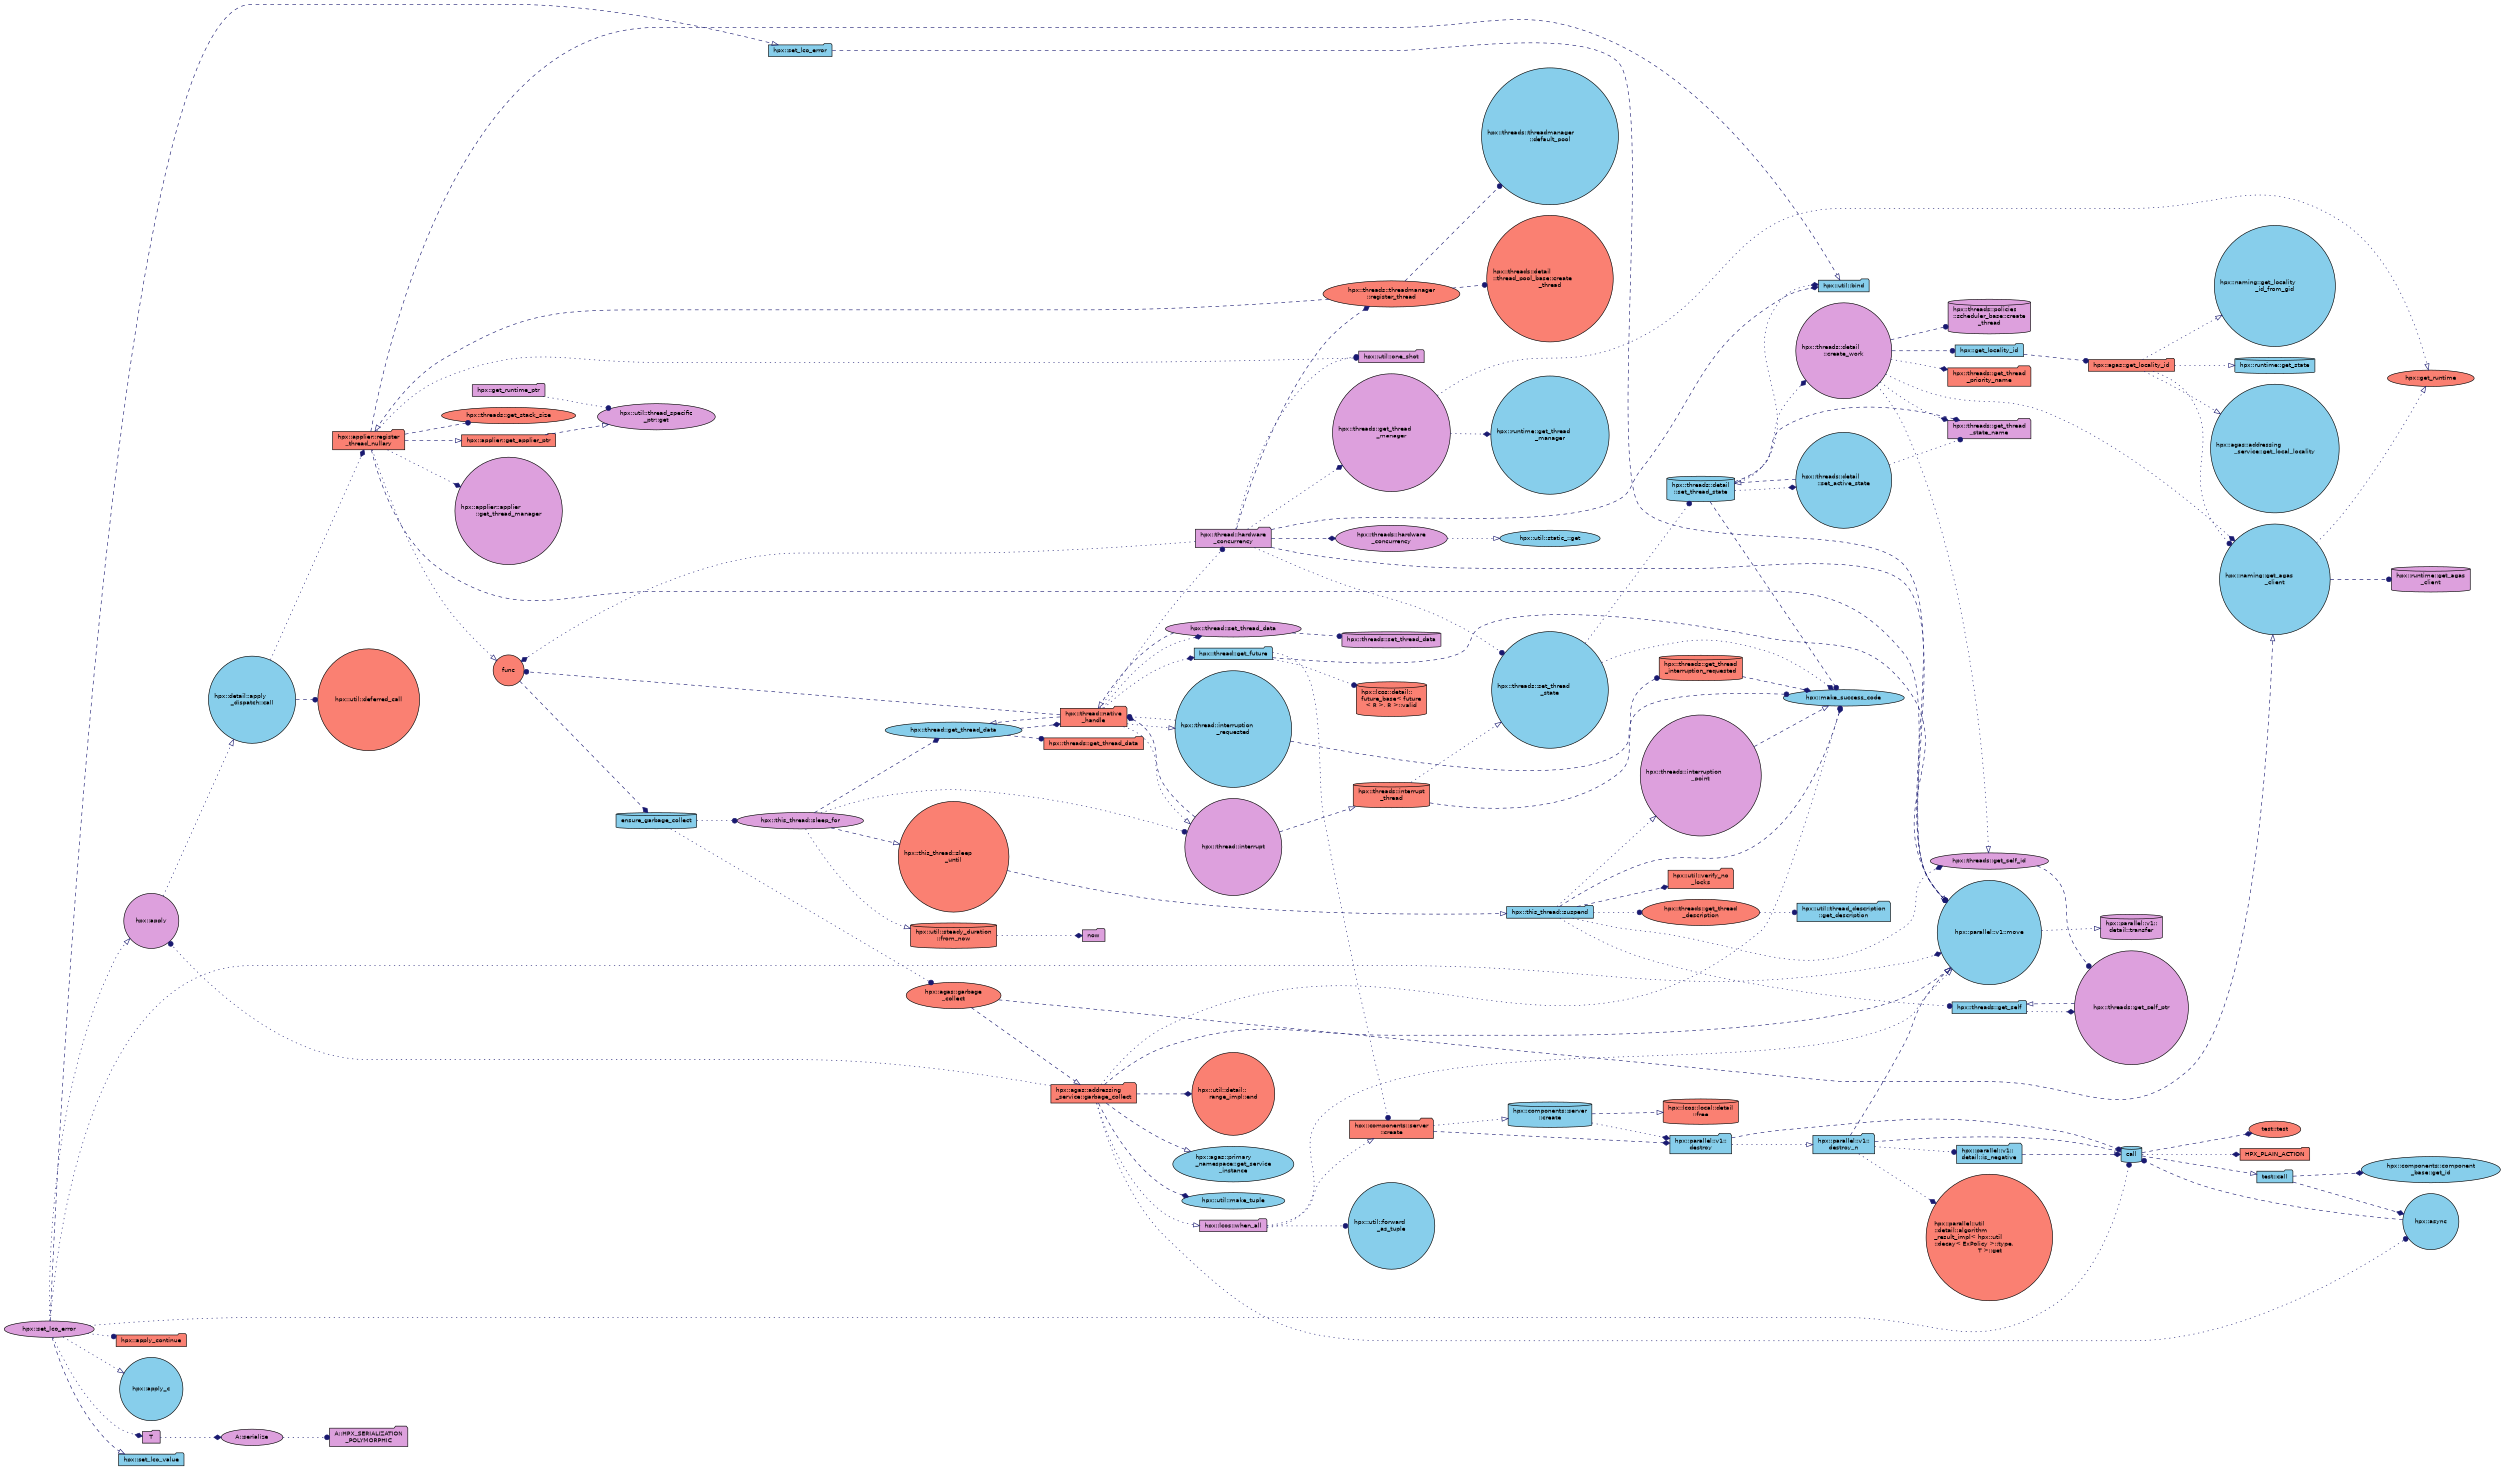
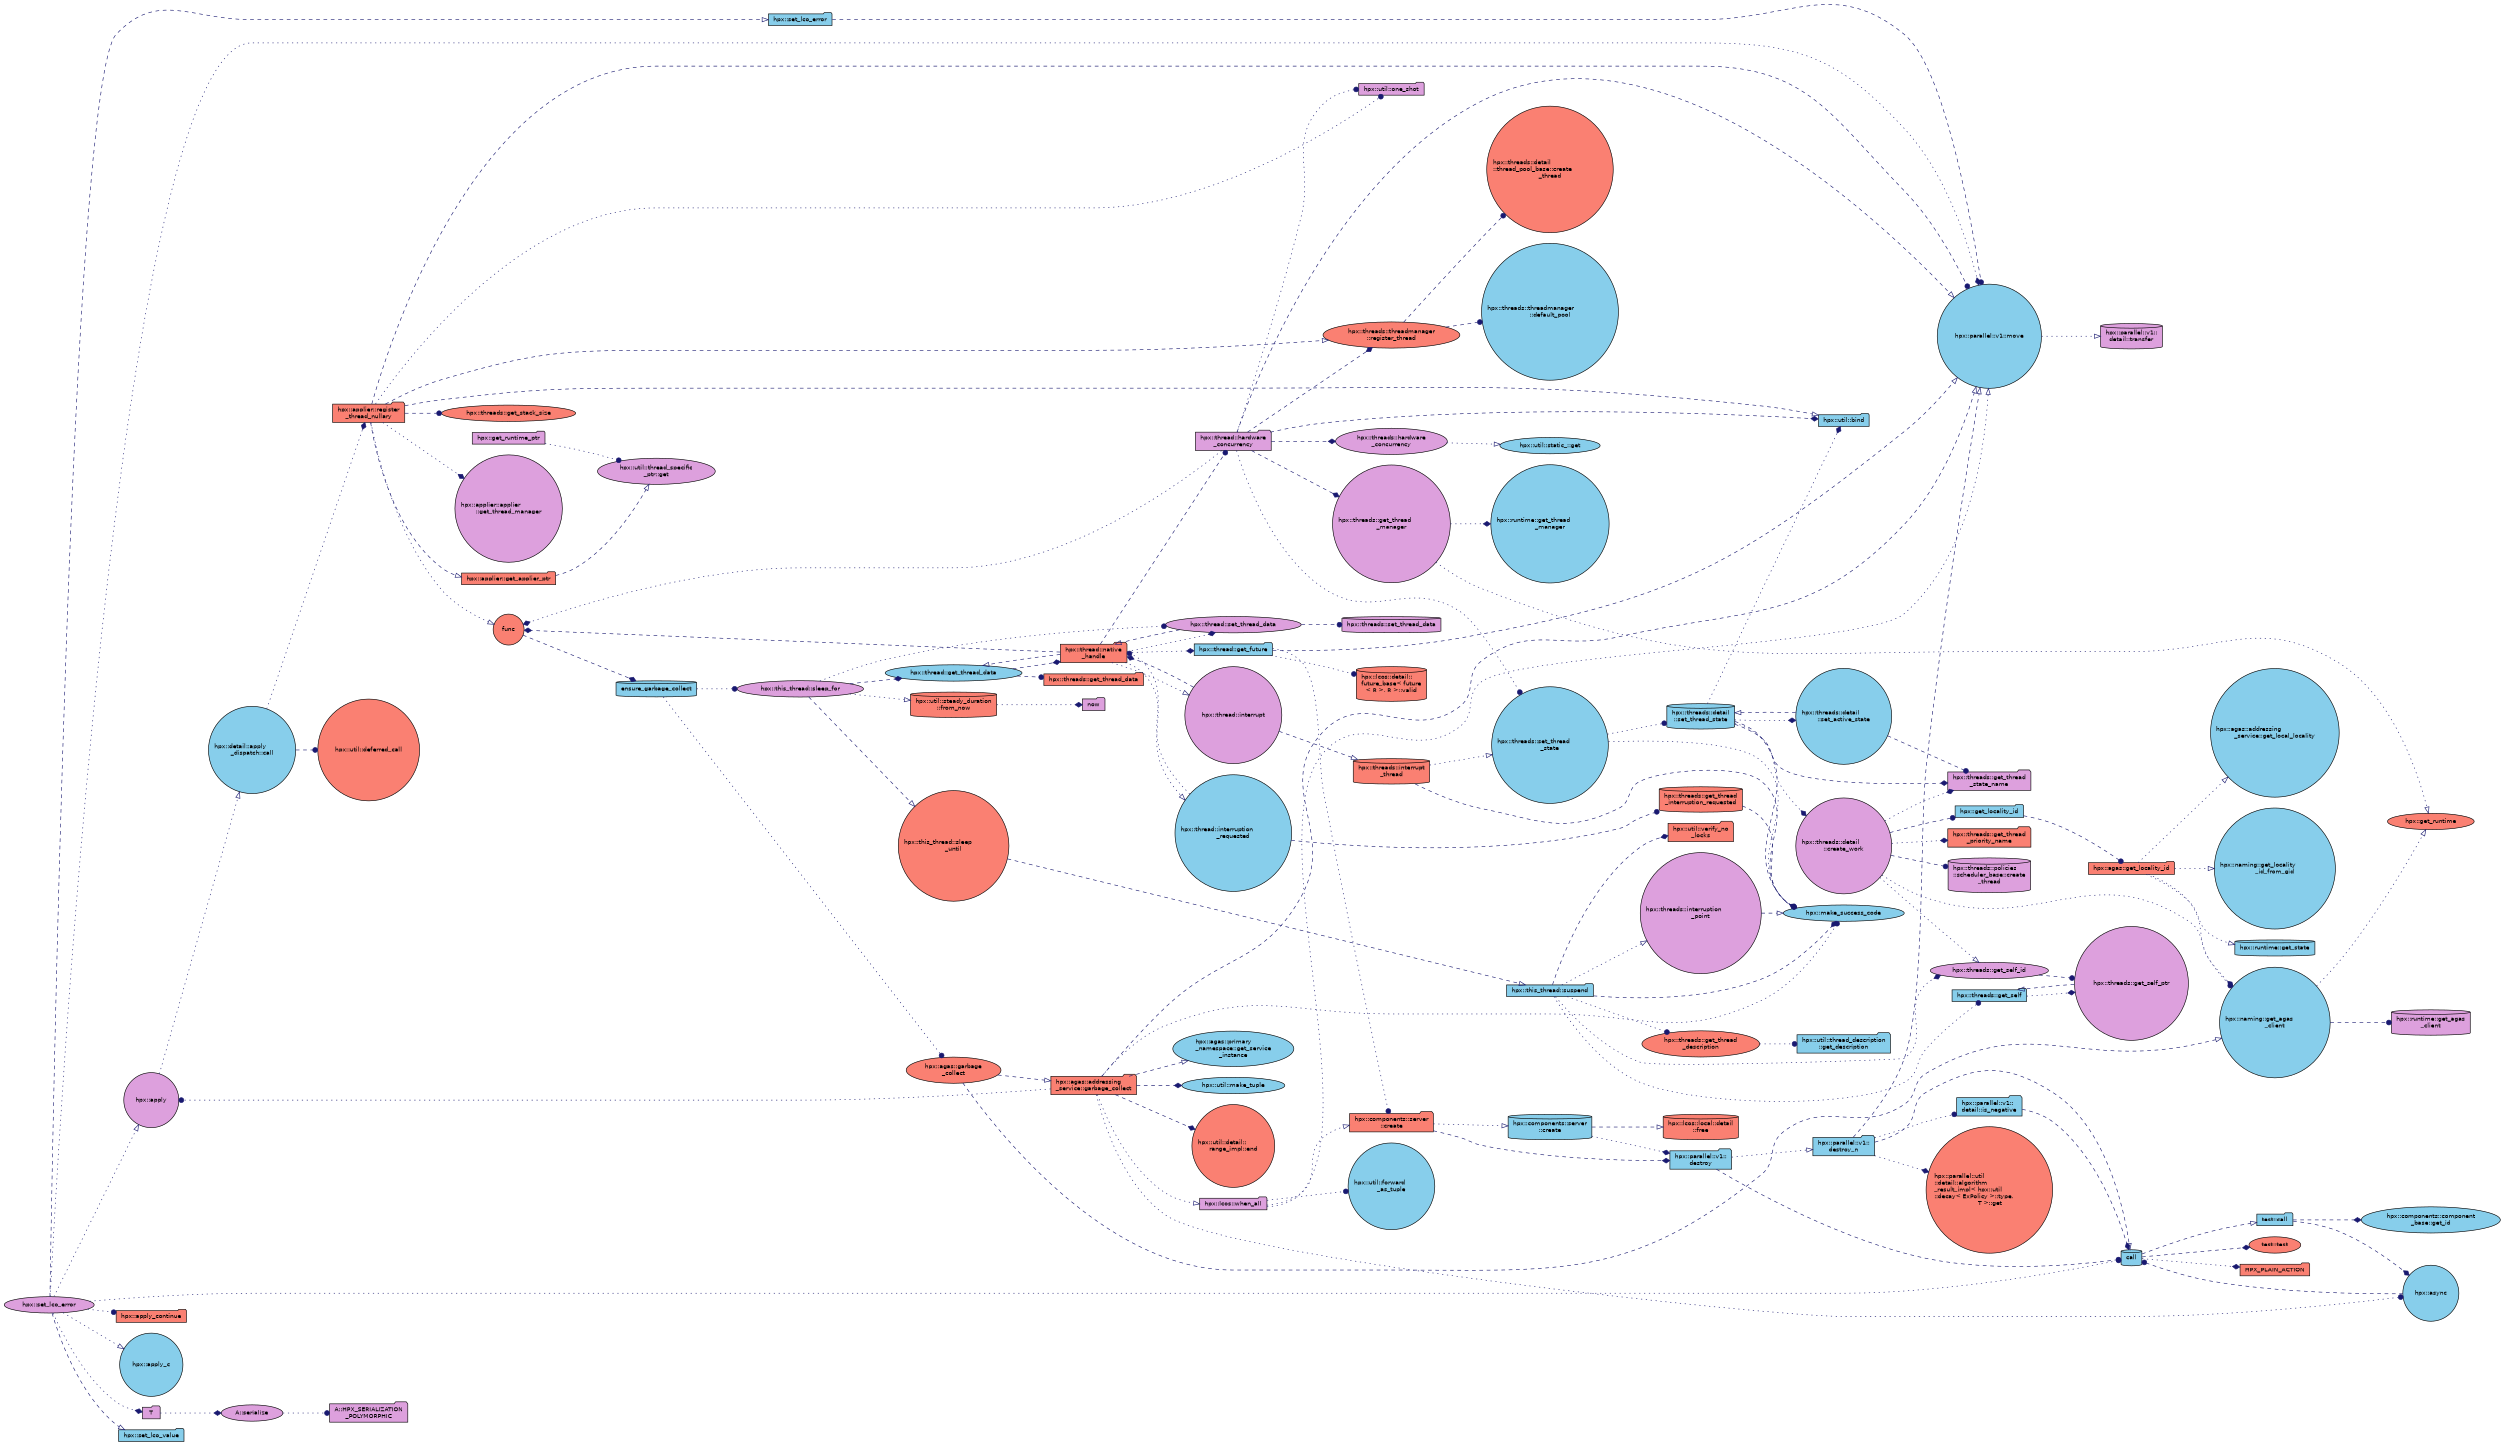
edge "hpx::threads::threadmanager ::register_thread" -> "hpx::applier::register _thread_nullary": reversed
edge "hpx::threads::detail ::set_active_state" -> "hpx::threads::get_thread _state_name": style dotted -> dashed
edge "hpx::thread::hardware _concurrency" -> "hpx::threads::get_thread _manager": style dotted -> dashed
edge "hpx::thread::hardware _concurrency" -> "hpx::parallel::v1::move": arrowhead dot -> onormal
edge "hpx::thread::native _handle" -> "hpx::thread::hardware _concurrency": style dotted -> dashed
edge "hpx::thread::native _handle" -> "func": arrowhead dot -> diamond
edge "hpx::this_thread::sleep_for" -> "hpx::thread::interrupt": now "hpx::this_thread::sleep_for" -> "hpx::thread::set_thread_data"
